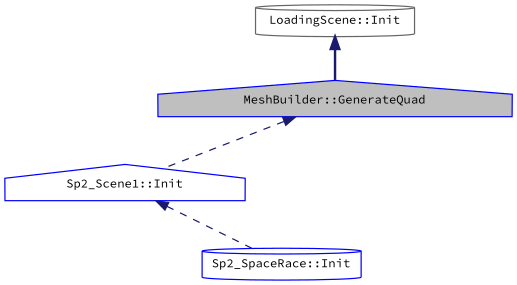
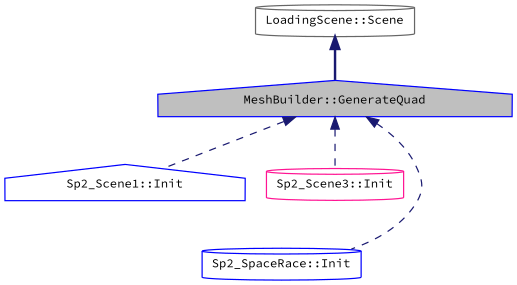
node "LoadingScene::Init": label "LoadingScene::Init" -> "LoadingScene::Scene"
node "Sp2_Scene3::Init": added
edge "Sp2_SpaceRace::Init" -> "Sp2_Scene1::Init": now "Sp2_SpaceRace::Init" -> "MeshBuilder::GenerateQuad"
